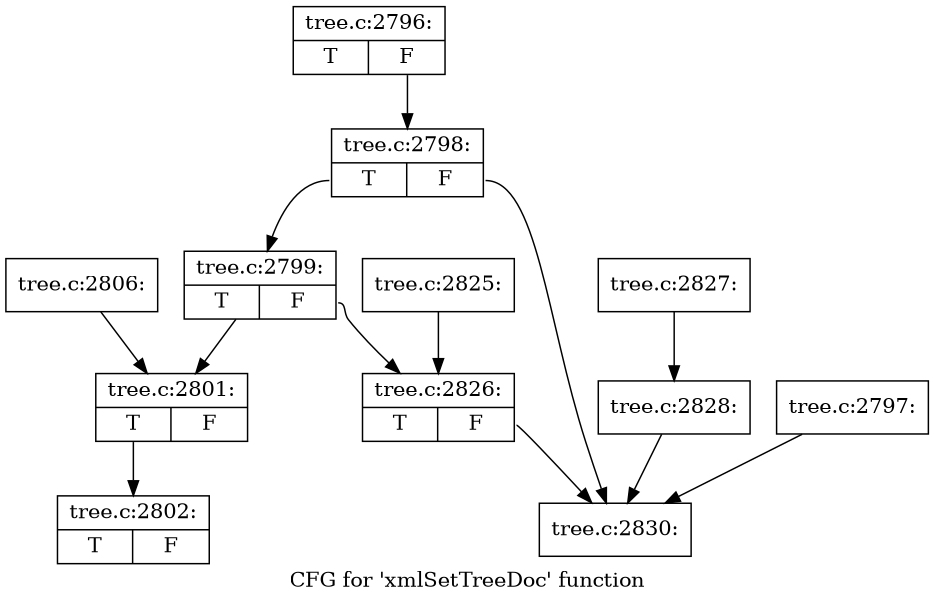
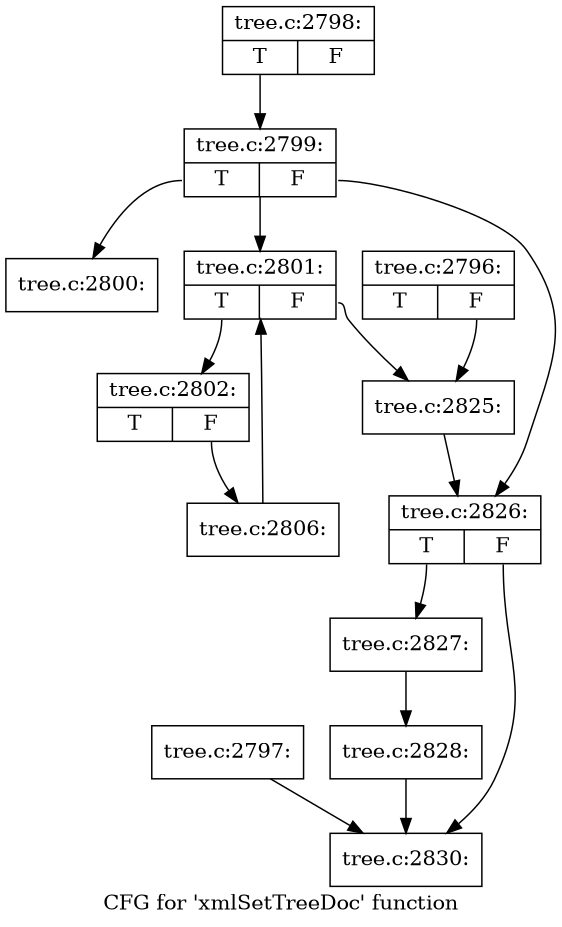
edge "tree.c:2796:" -> "tree.c:2798:": now "tree.c:2796:" -> "tree.c:2825:"
node "tree.c:2800:": added
edge "tree.c:2798:" -> "tree.c:2830:": removed
edge "tree.c:2801:" -> "tree.c:2825:": added
edge "tree.c:2802:" -> "tree.c:2806:": added
edge "tree.c:2826:" -> "tree.c:2827:": added
